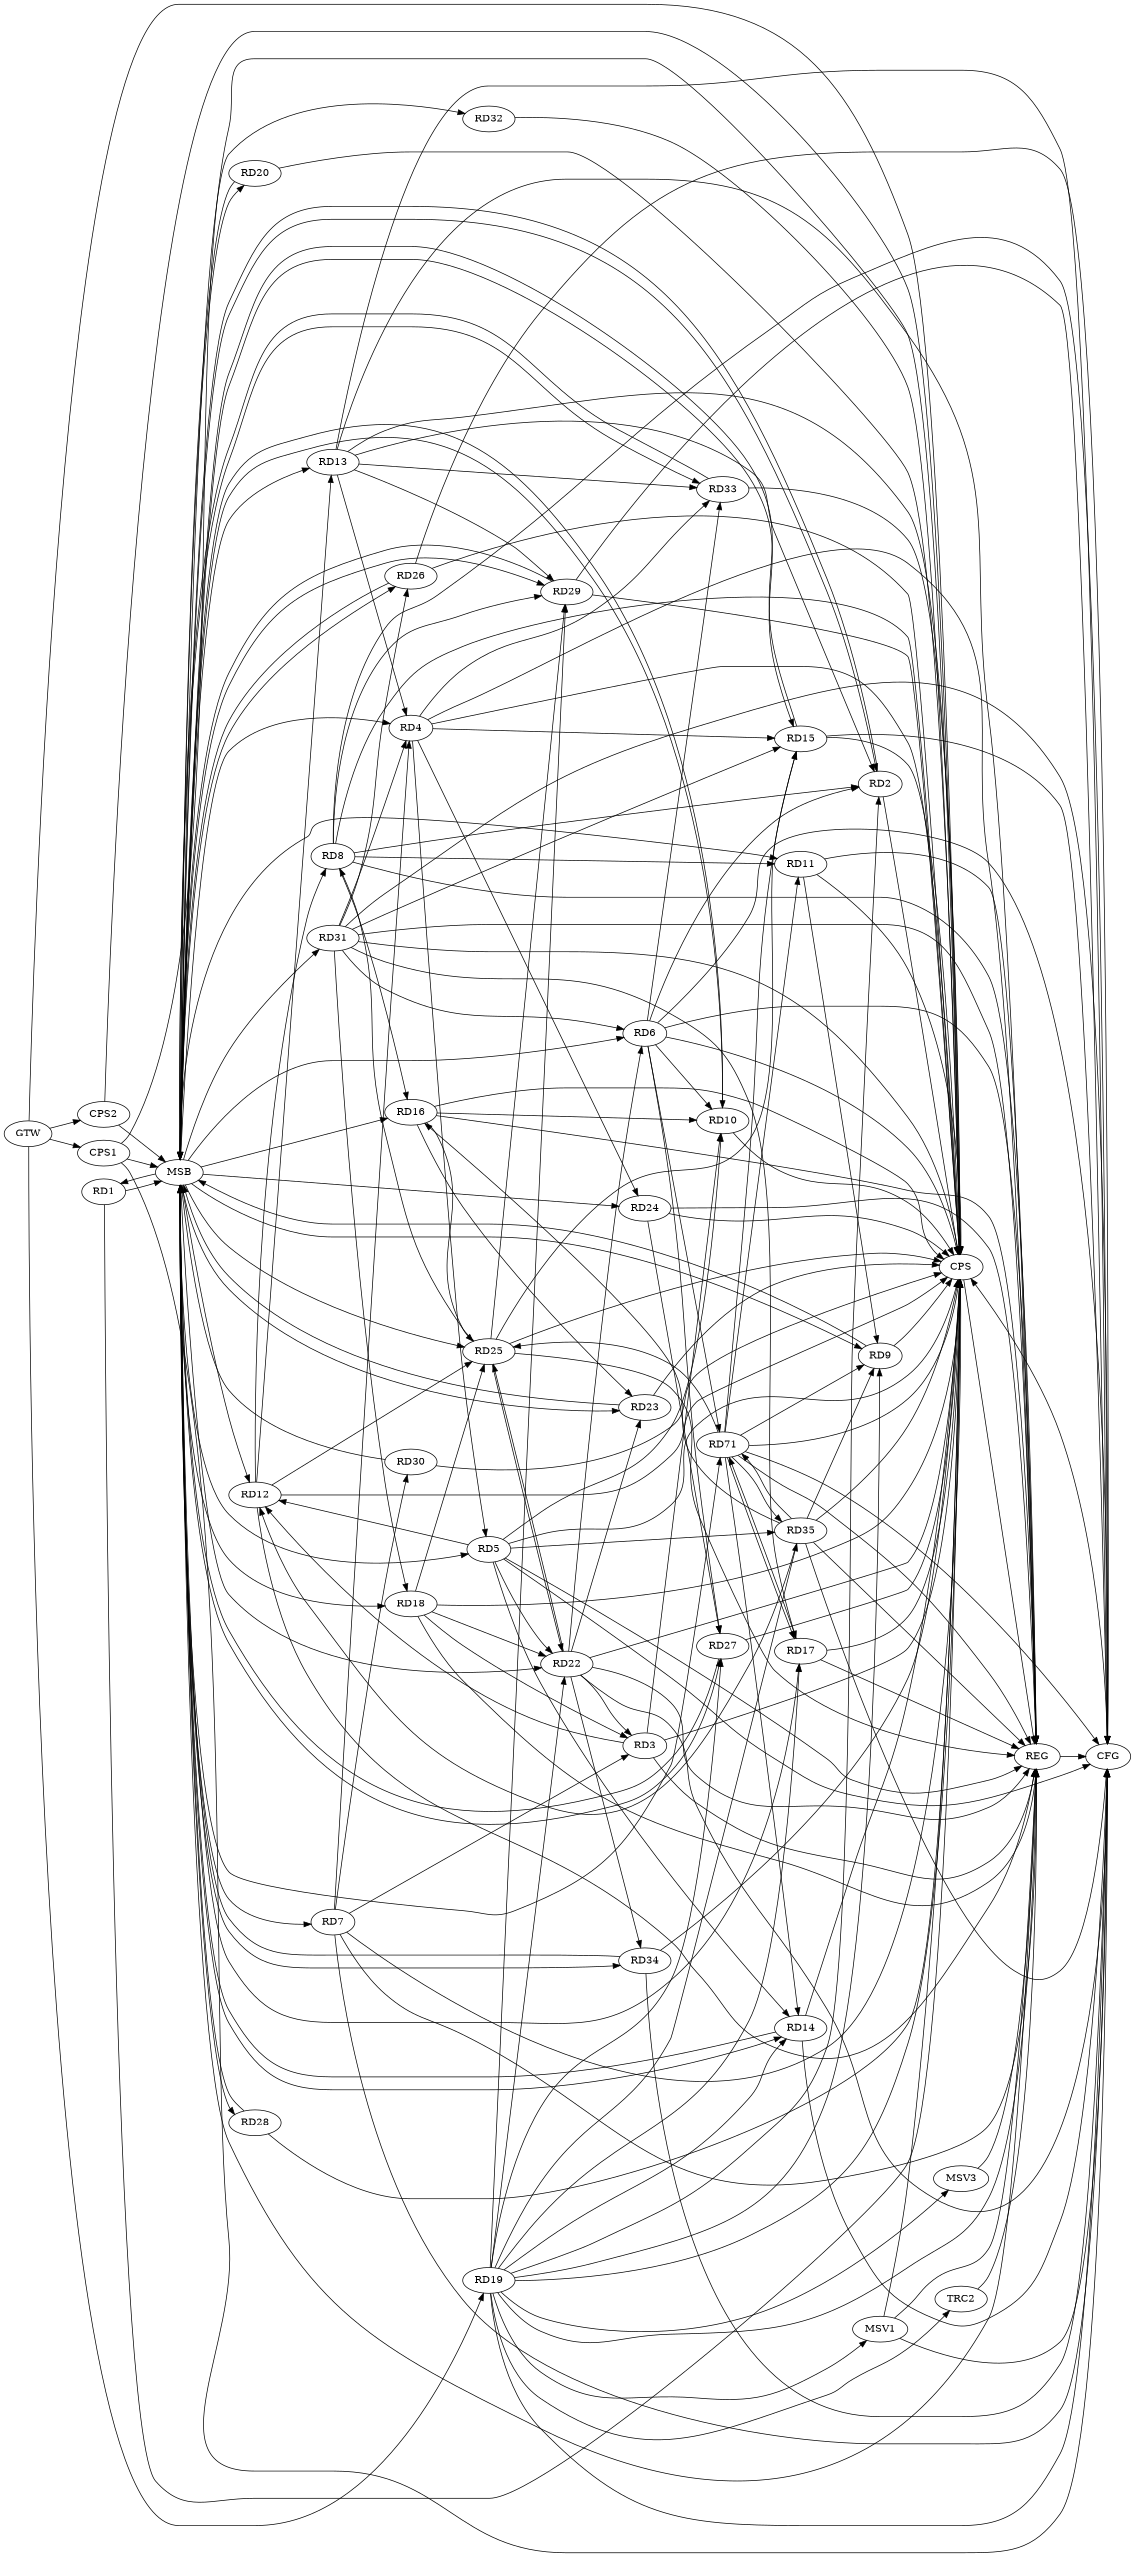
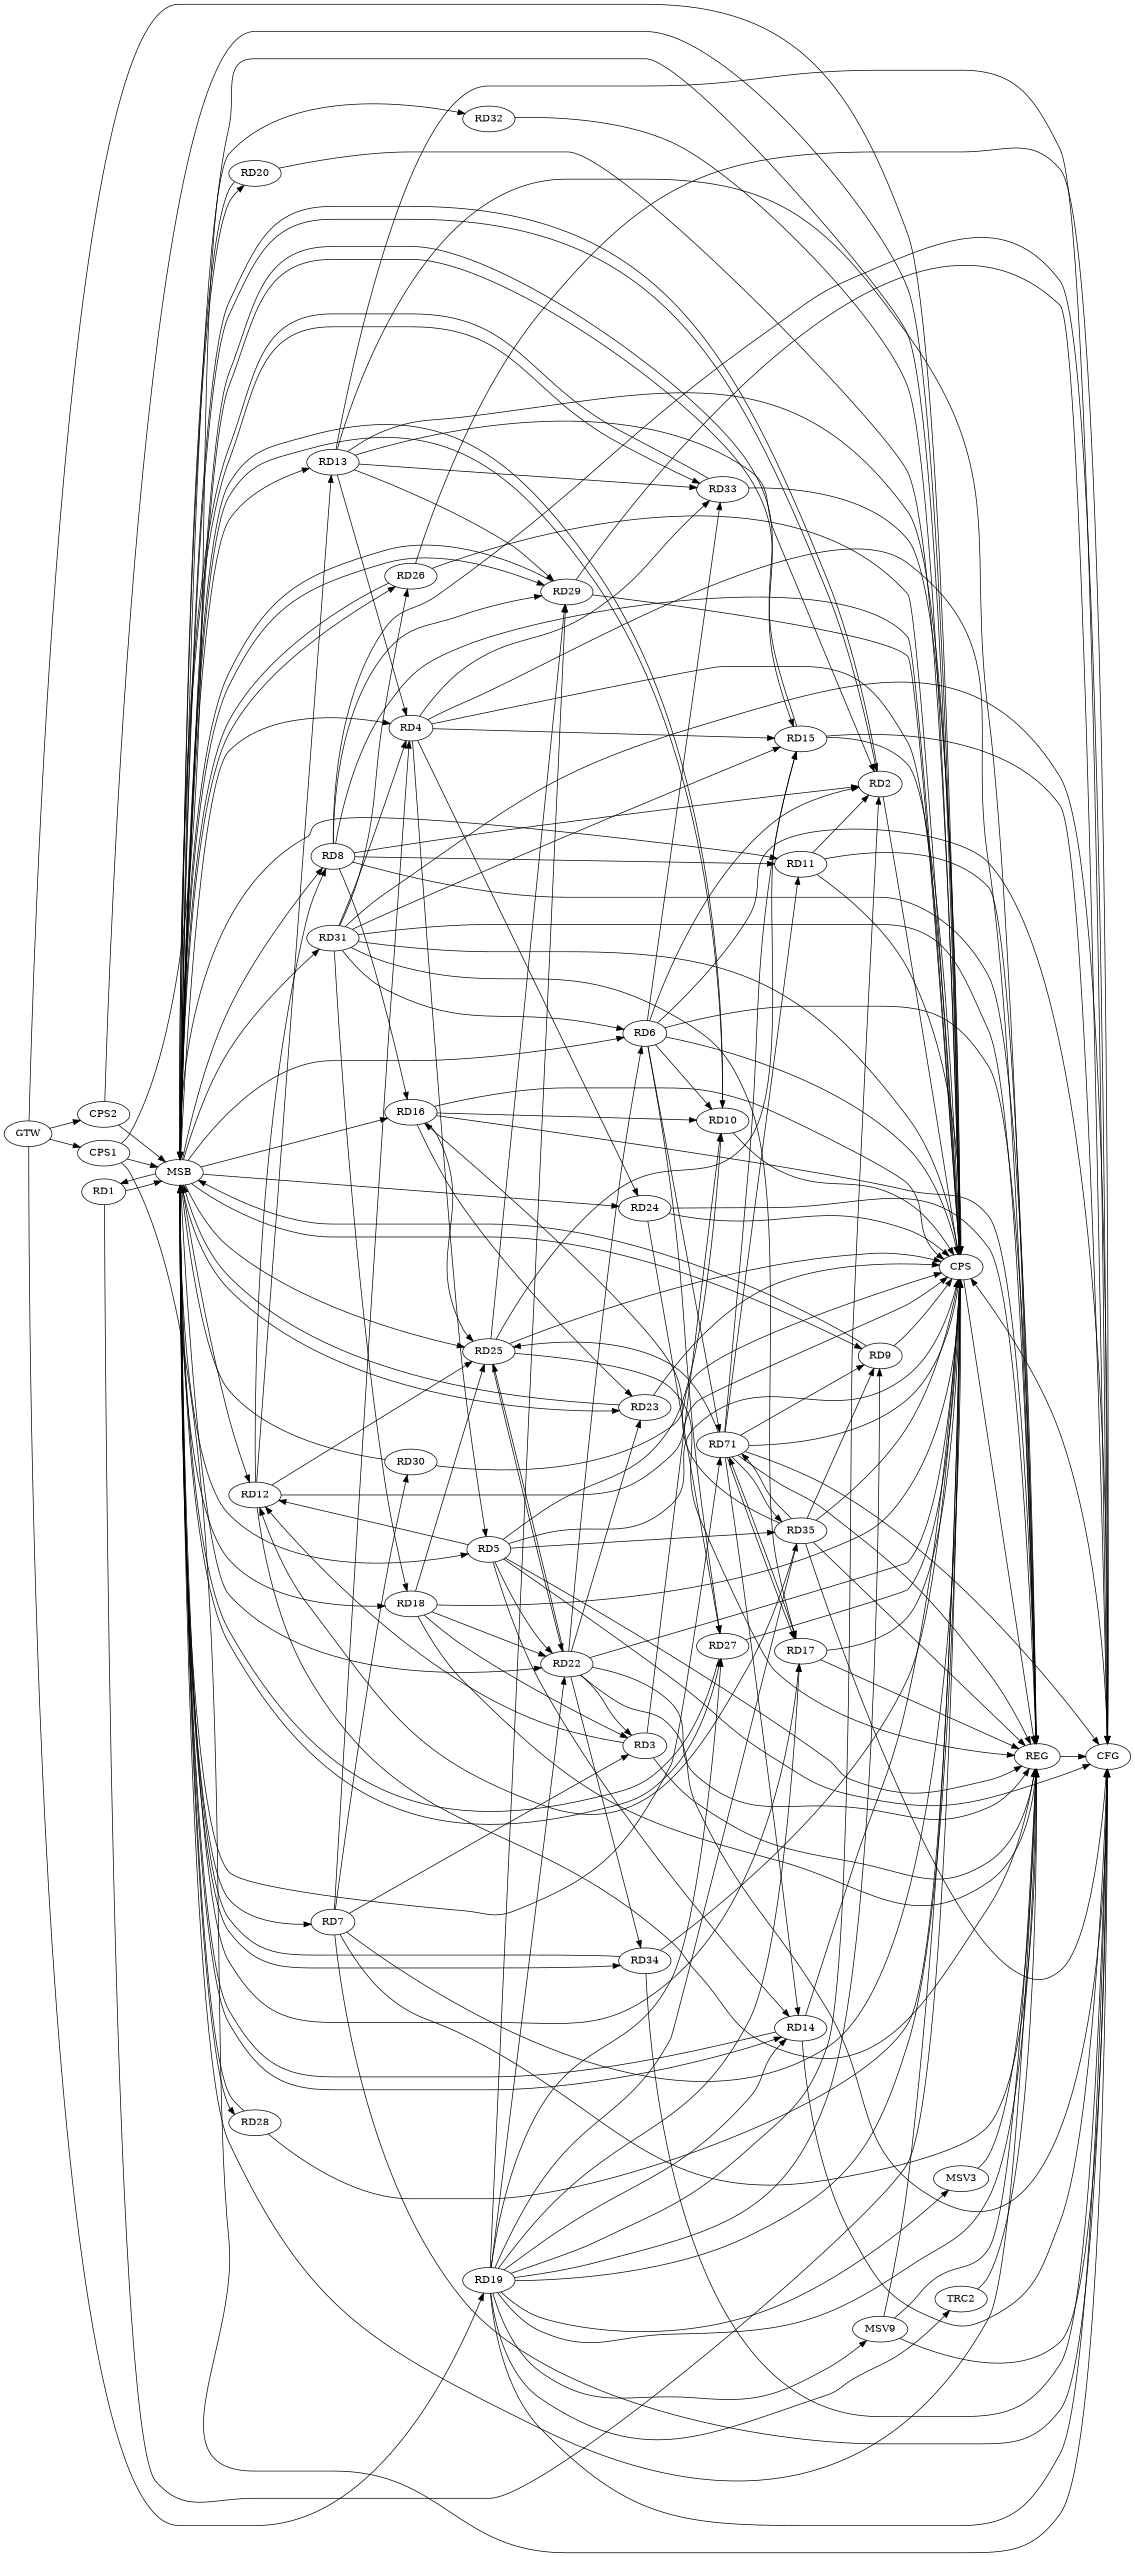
edge "RD25" -> "RD8": now "MSB" -> "RD8"
edge "RD11" -> "RD9": now "RD11" -> "RD2"
edge "RD3" -> "CPS": removed
node "MSV1": label "MSV1" -> "MSV9"
